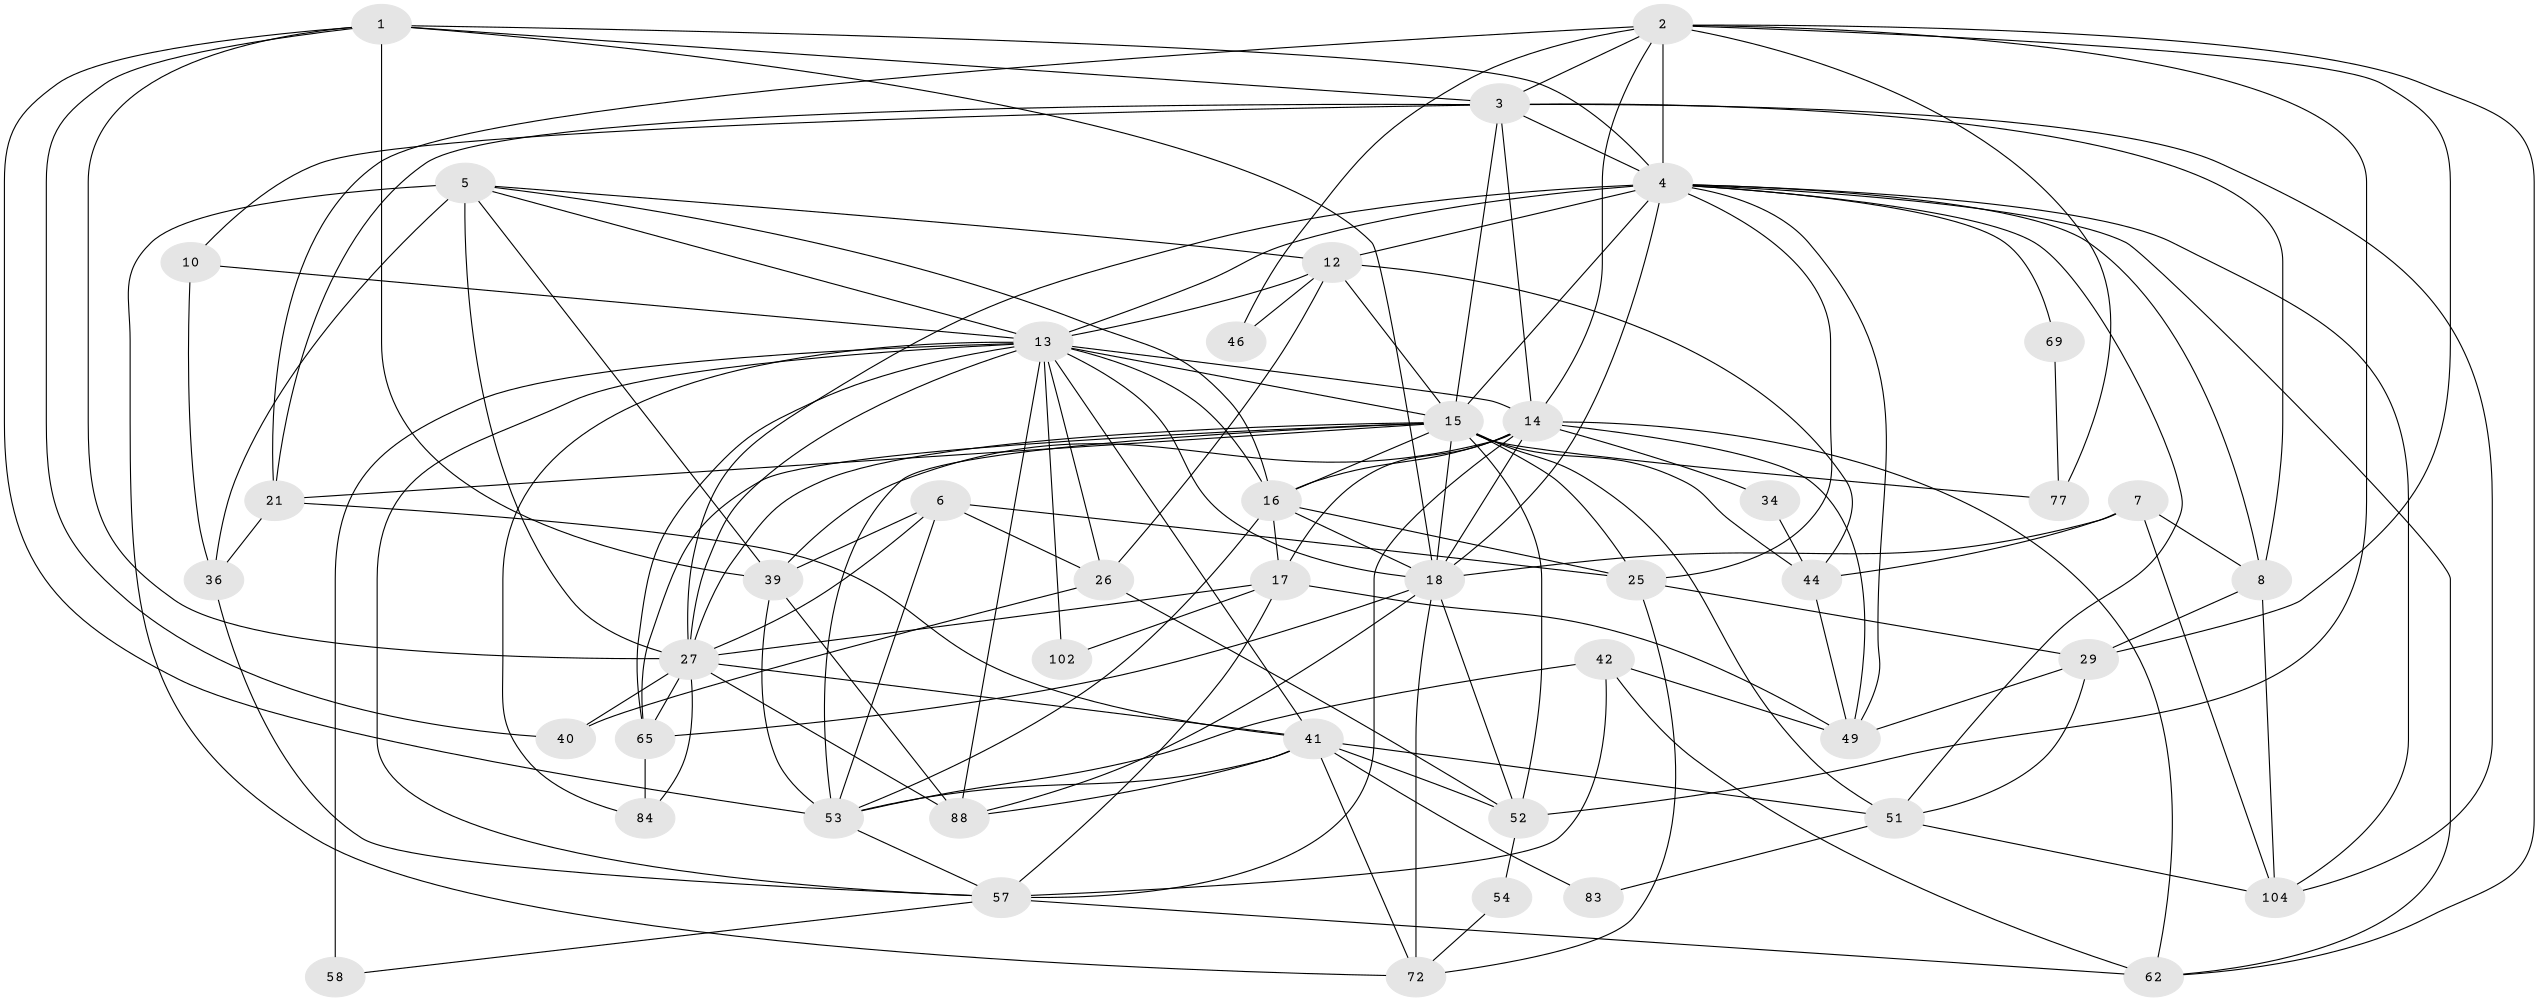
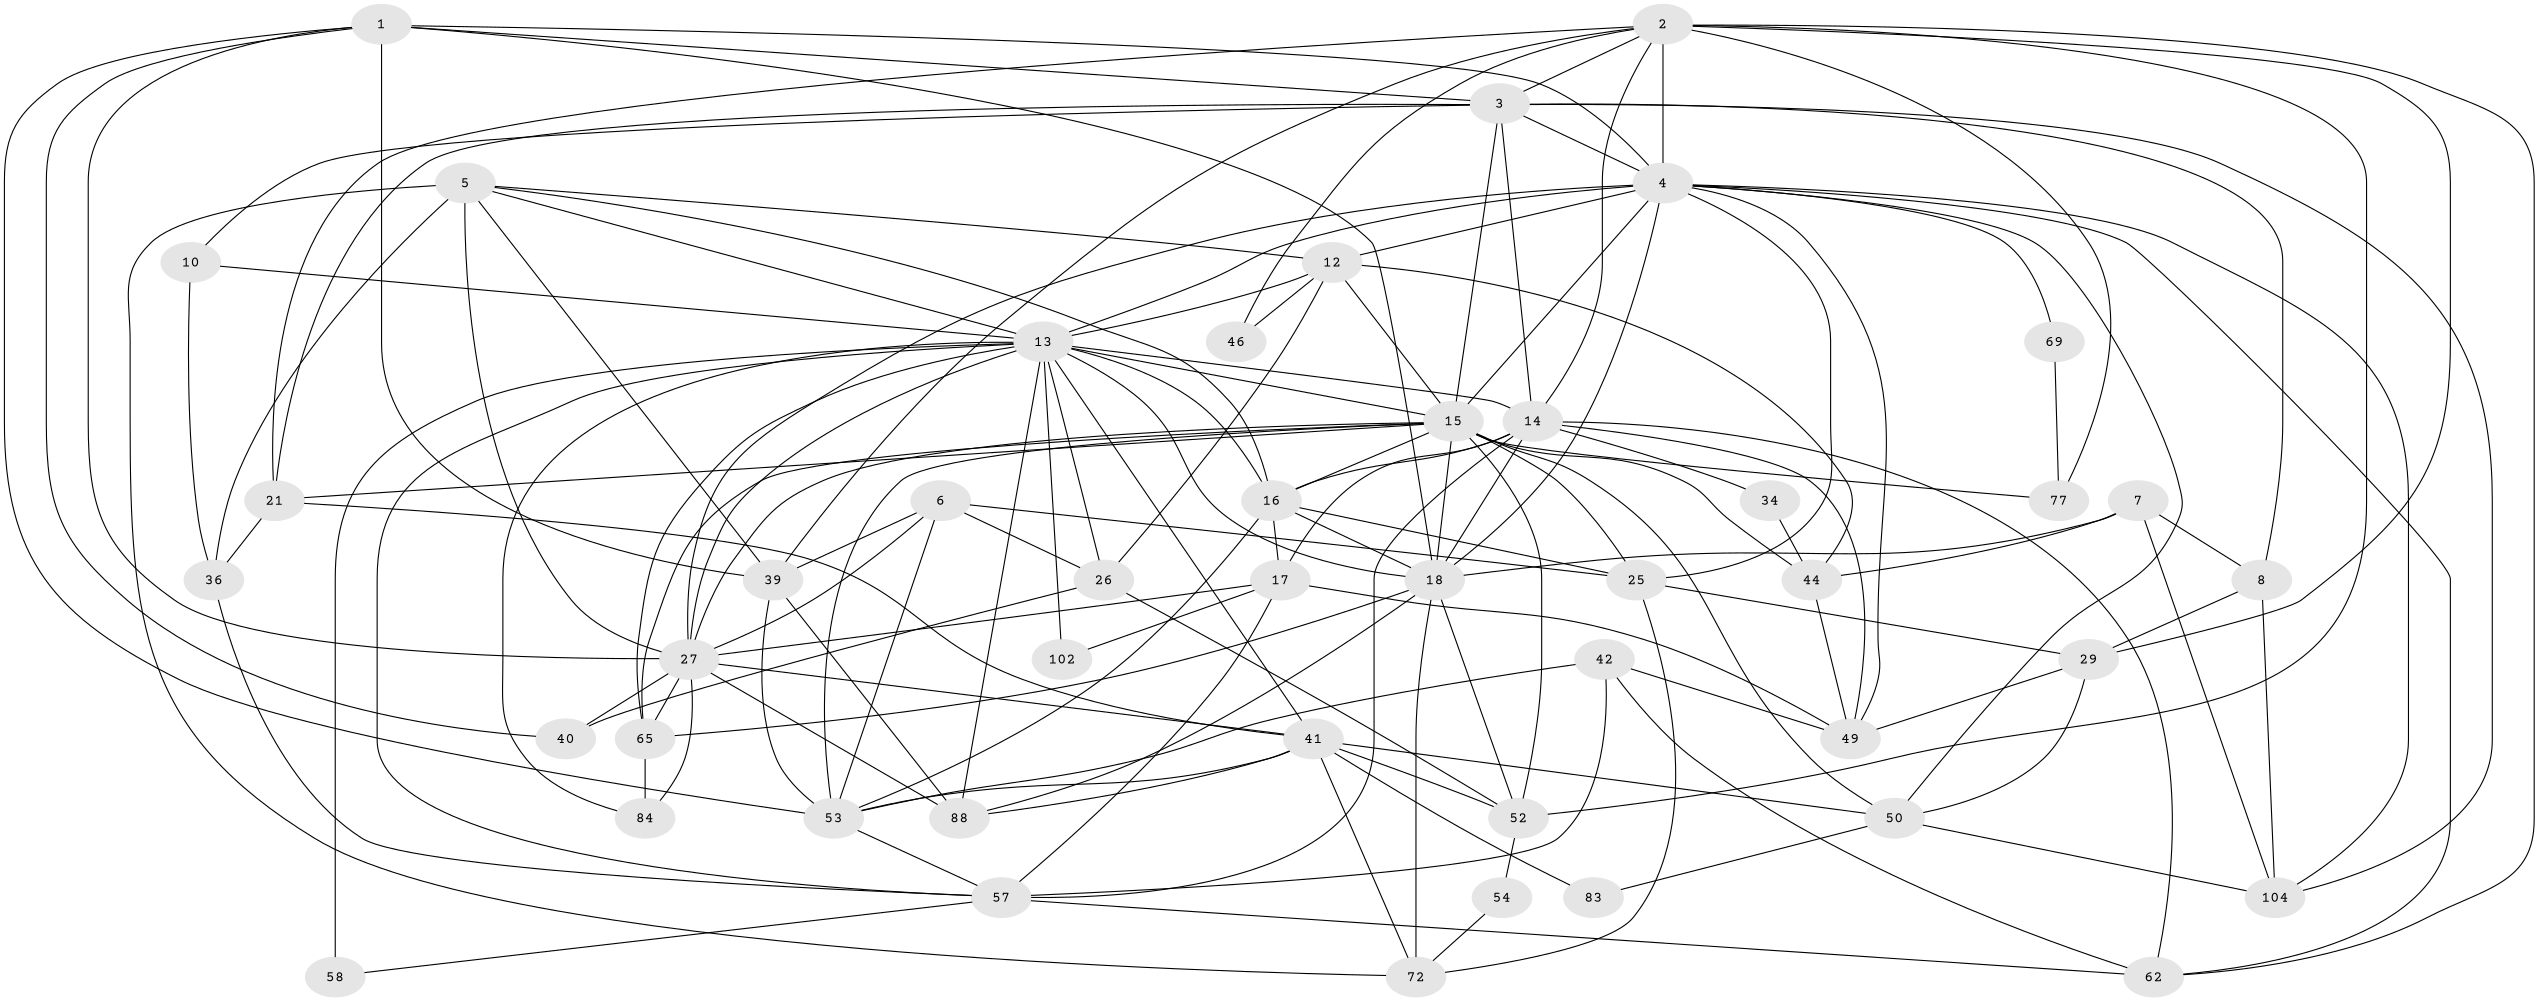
edge "4" -- "8": removed
edge "14" -- "39": now "2" -- "39"
node "51": label "51" -> "50"
